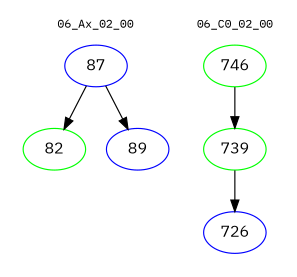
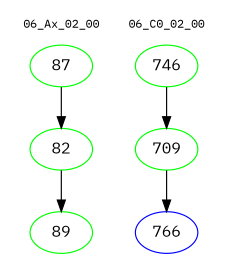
node "87": color blue -> green
edge "87" -> "89": now "82" -> "89"
node "89": color blue -> green
node "739": label "739" -> "709"
node "726": label "726" -> "766"
